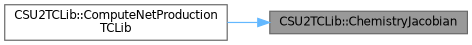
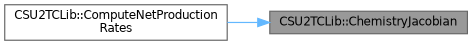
node "CSU2TCLib::ComputeNetProduction TCLib": label "CSU2TCLib::ComputeNetProduction TCLib" -> "CSU2TCLib::ComputeNetProduction Rates"
